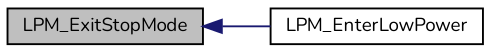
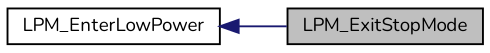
edge "LPM_EnterLowPower" -> "LPM_ExitStopMode": reversed
